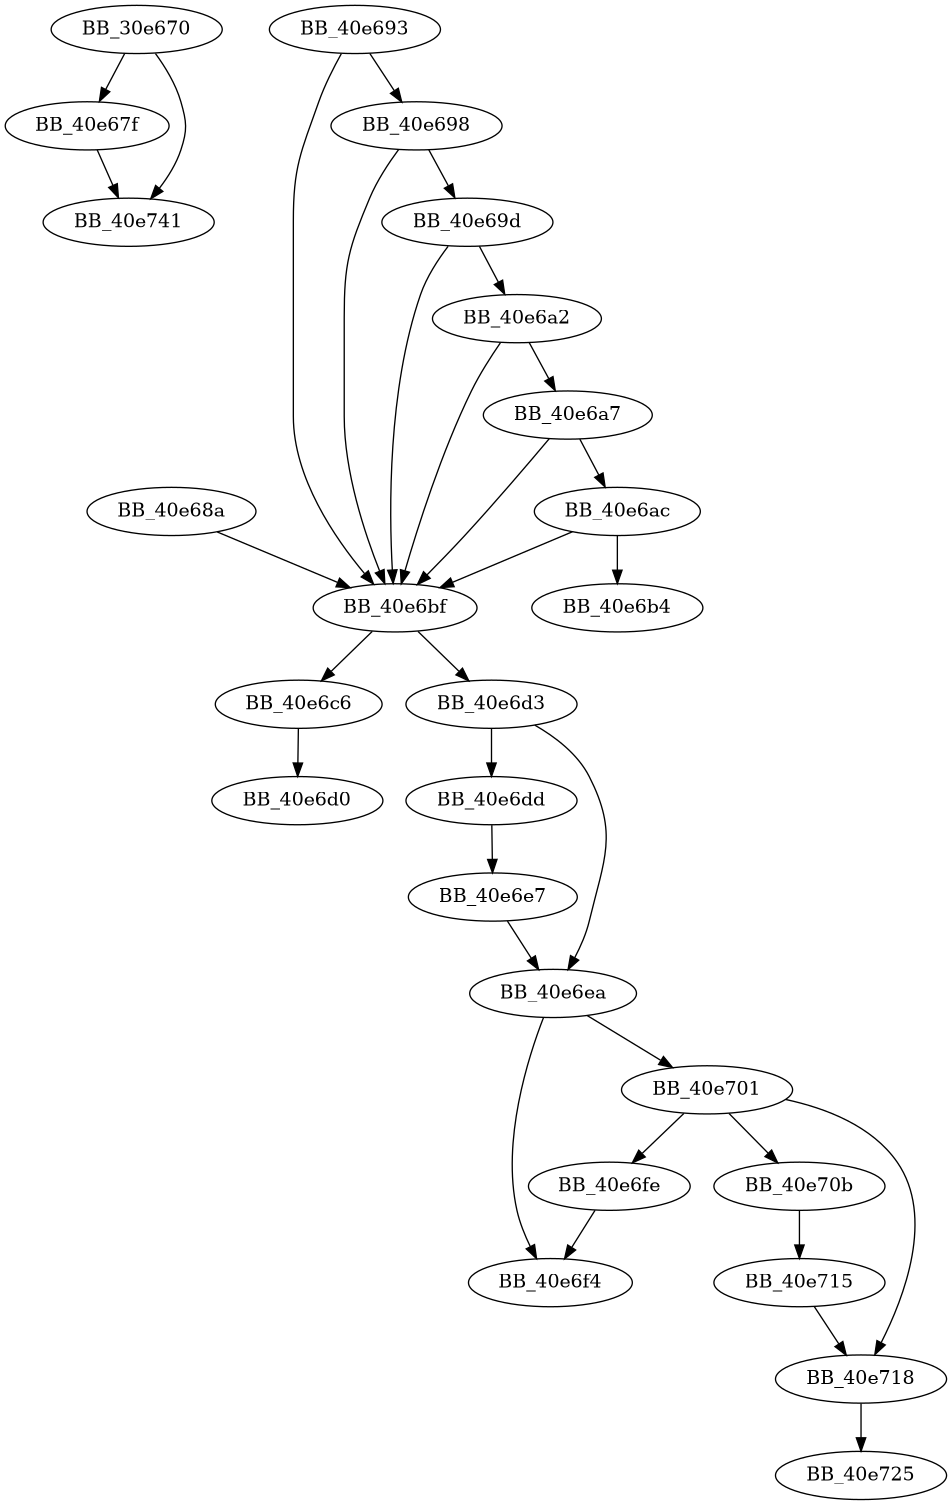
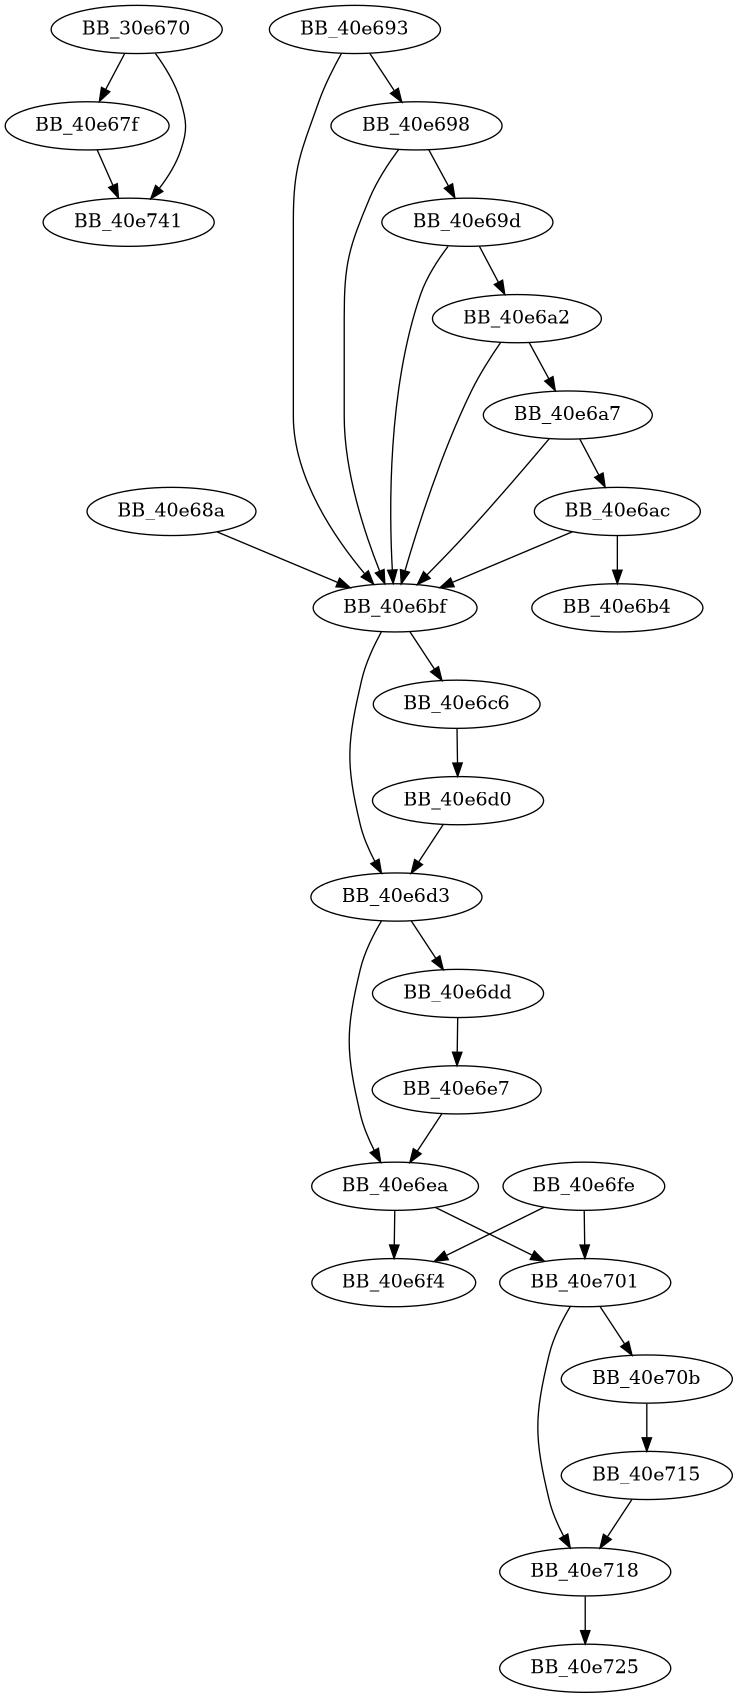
edge "BB_40e6d0" -> "BB_40e6d3": added
edge "BB_40e701" -> "BB_40e6fe": reversed
